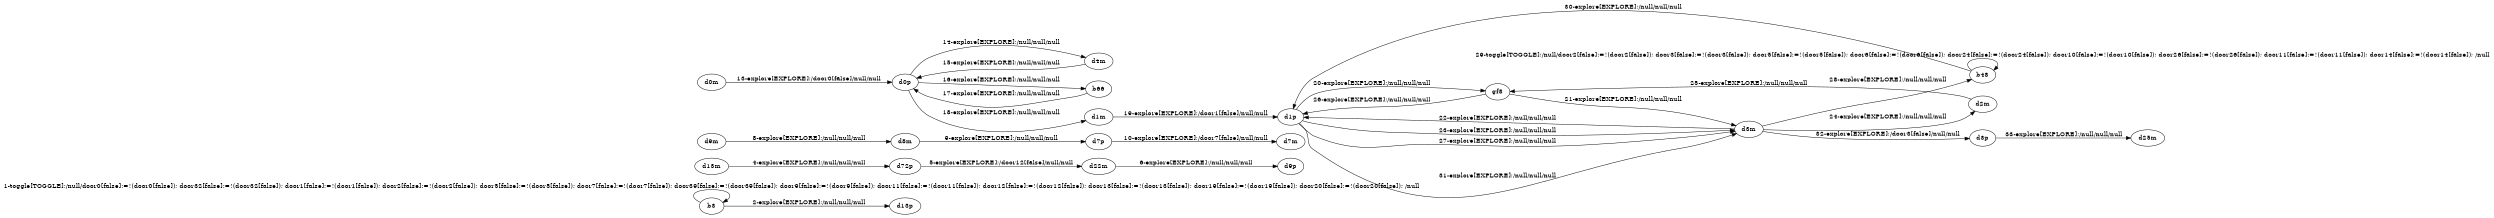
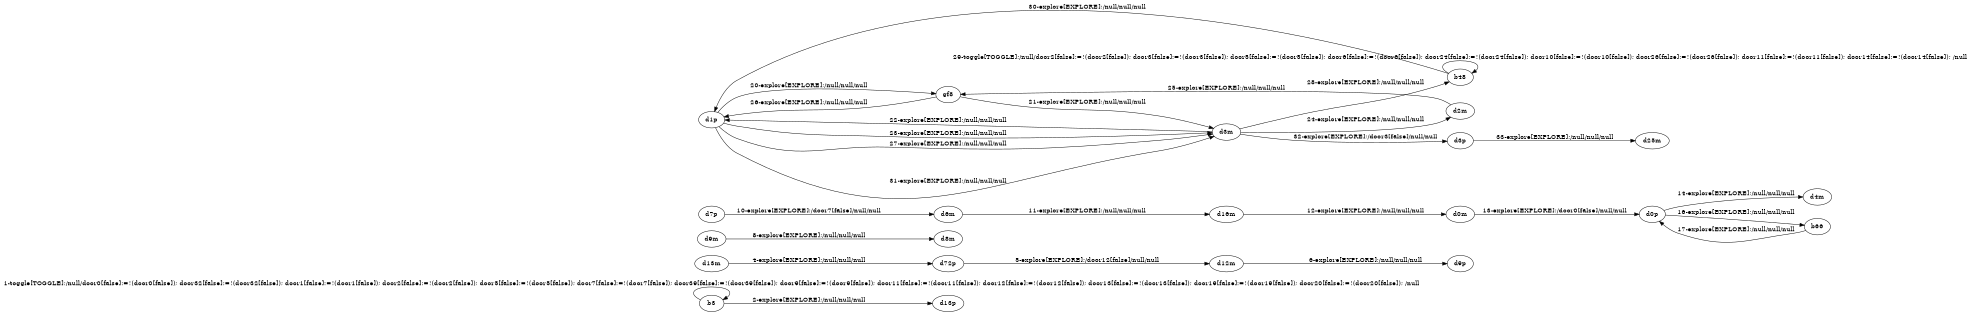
edge "d4m" -> "d0p": removed, label "15-explore[EXPLORE];/null/null/null"
node "d1m": removed
edge "d8m" -> "d7p": removed, label "9-explore[EXPLORE];/null/null/null"
node "d7m": label "d7m" -> "d6m"
node "d22m": label "d22m" -> "d12m"
node "d16m": added
